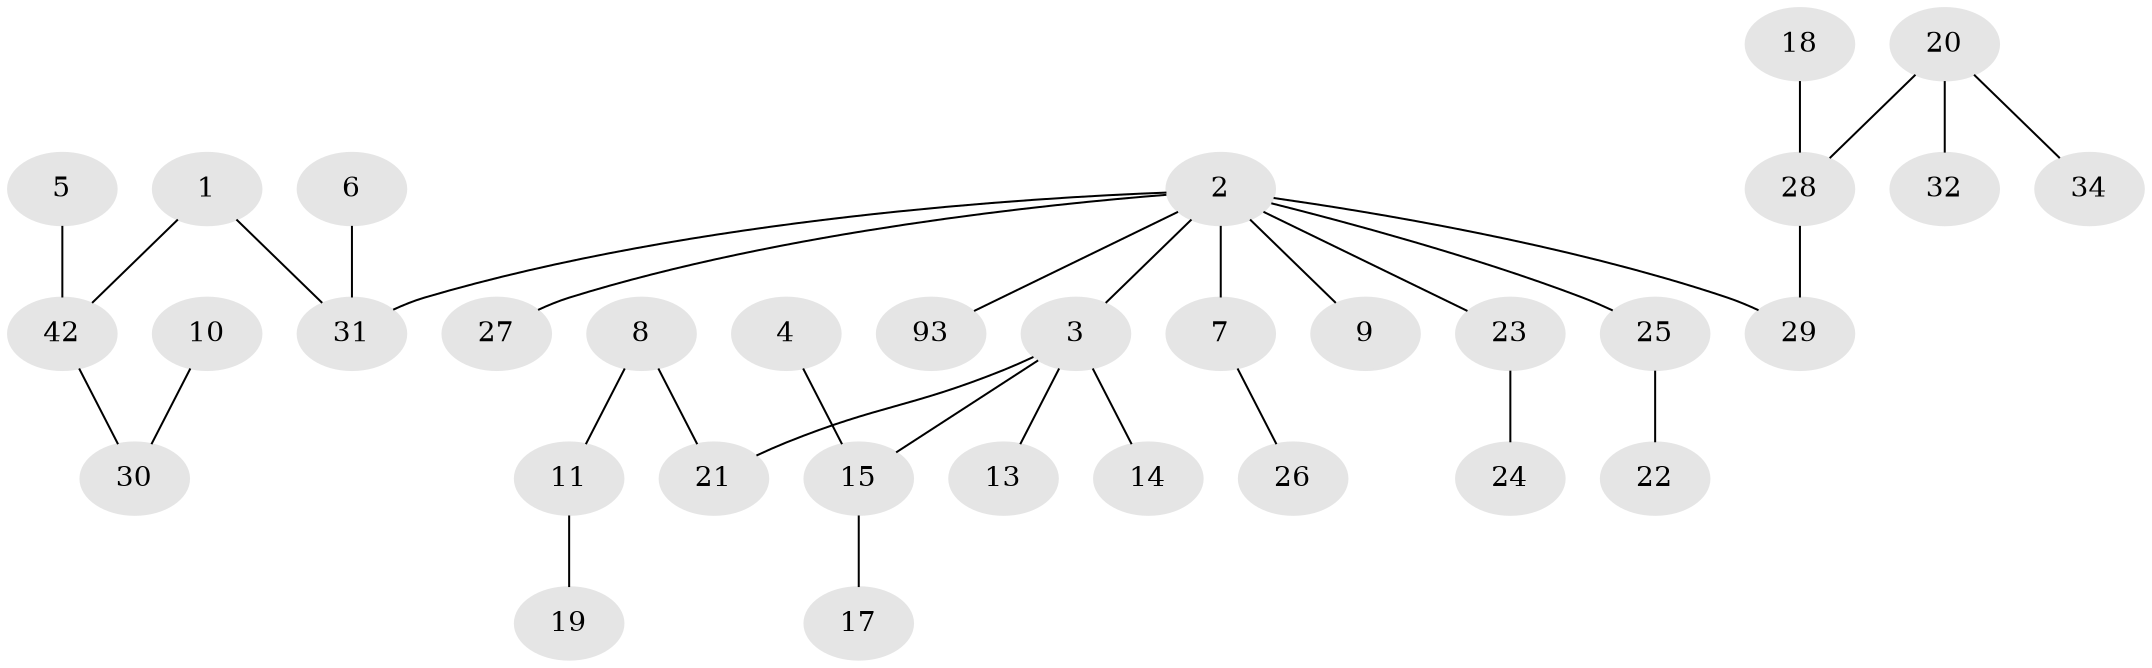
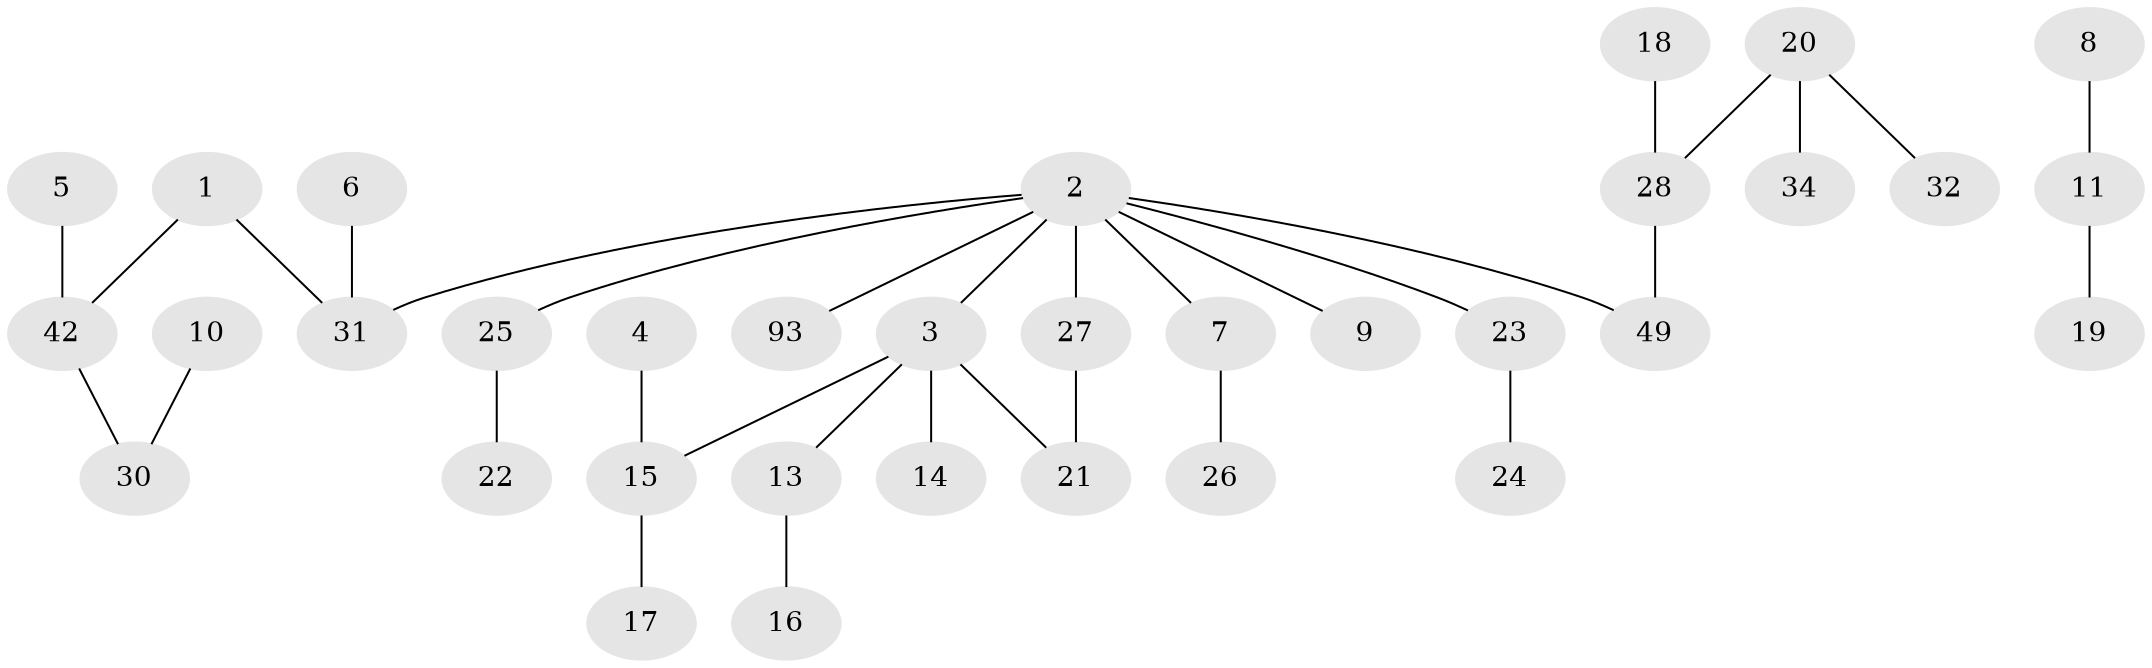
node "29": label "29" -> "49"
edge "8" -- "21": now "27" -- "21"
node "16": added
